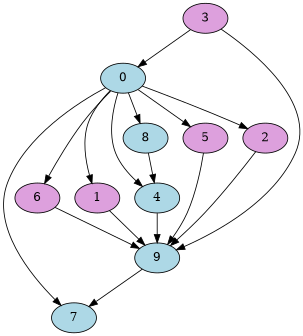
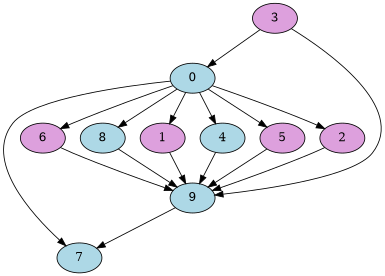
edge "8" -> "4": now "8" -> "9"
